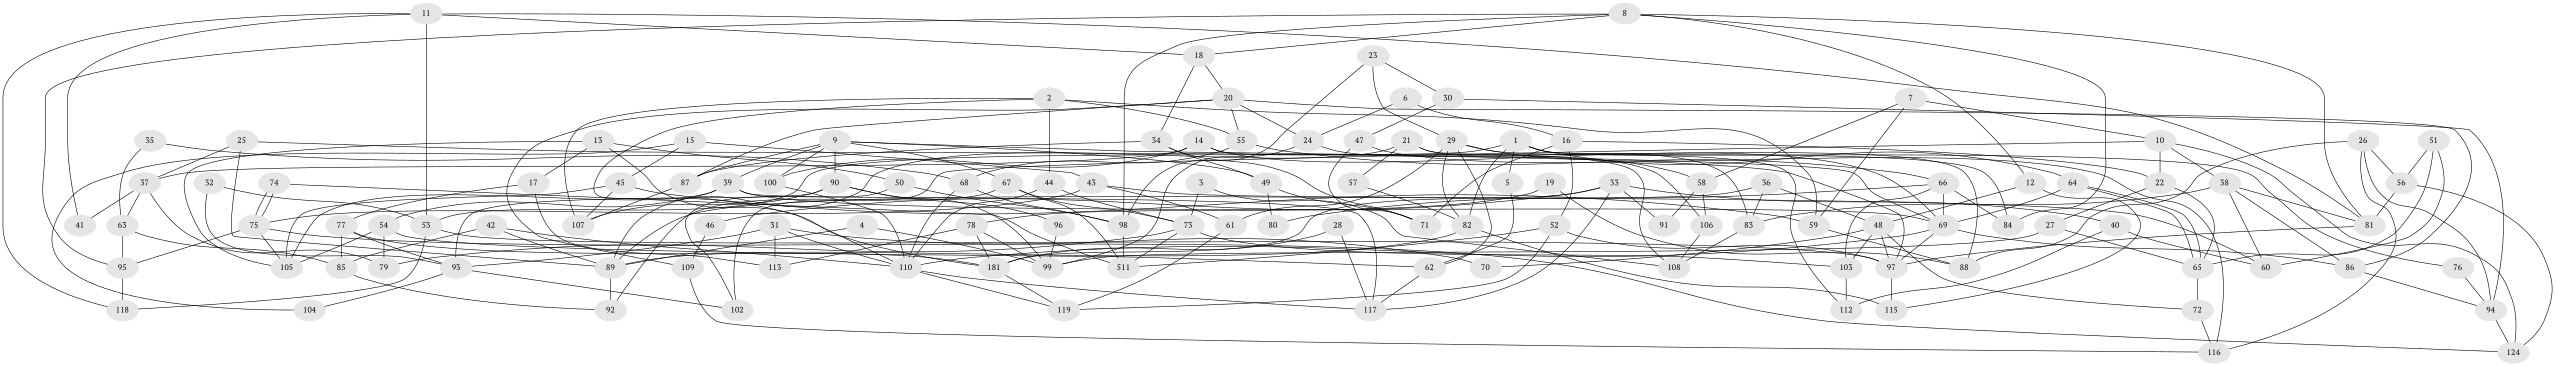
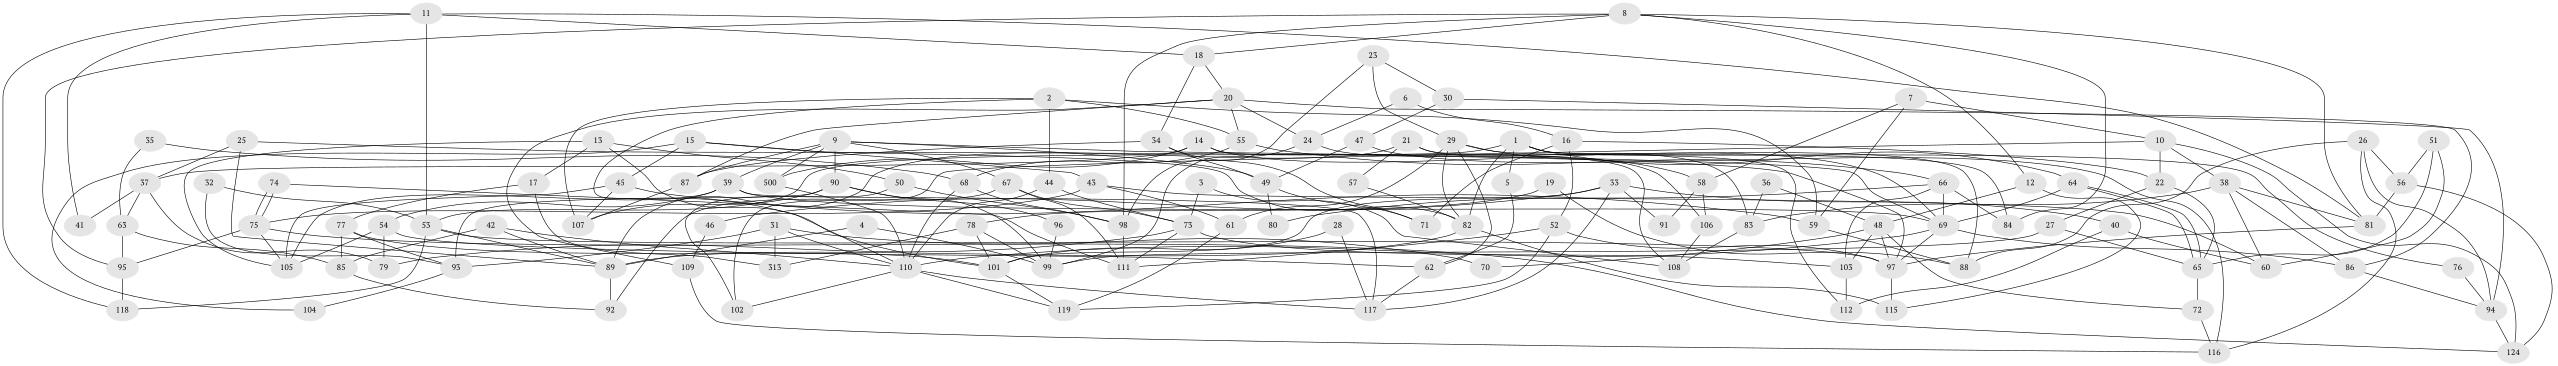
node "100": label "100" -> "500"
edge "15" -- "82": added
edge "47" -- "71": now "47" -- "49"
edge "36" -- "89": now "53" -- "89"
node "113": label "113" -> "313"
node "181": label "181" -> "101"
node "511": label "511" -> "111"
edge "93" -- "102": now "110" -- "102"
